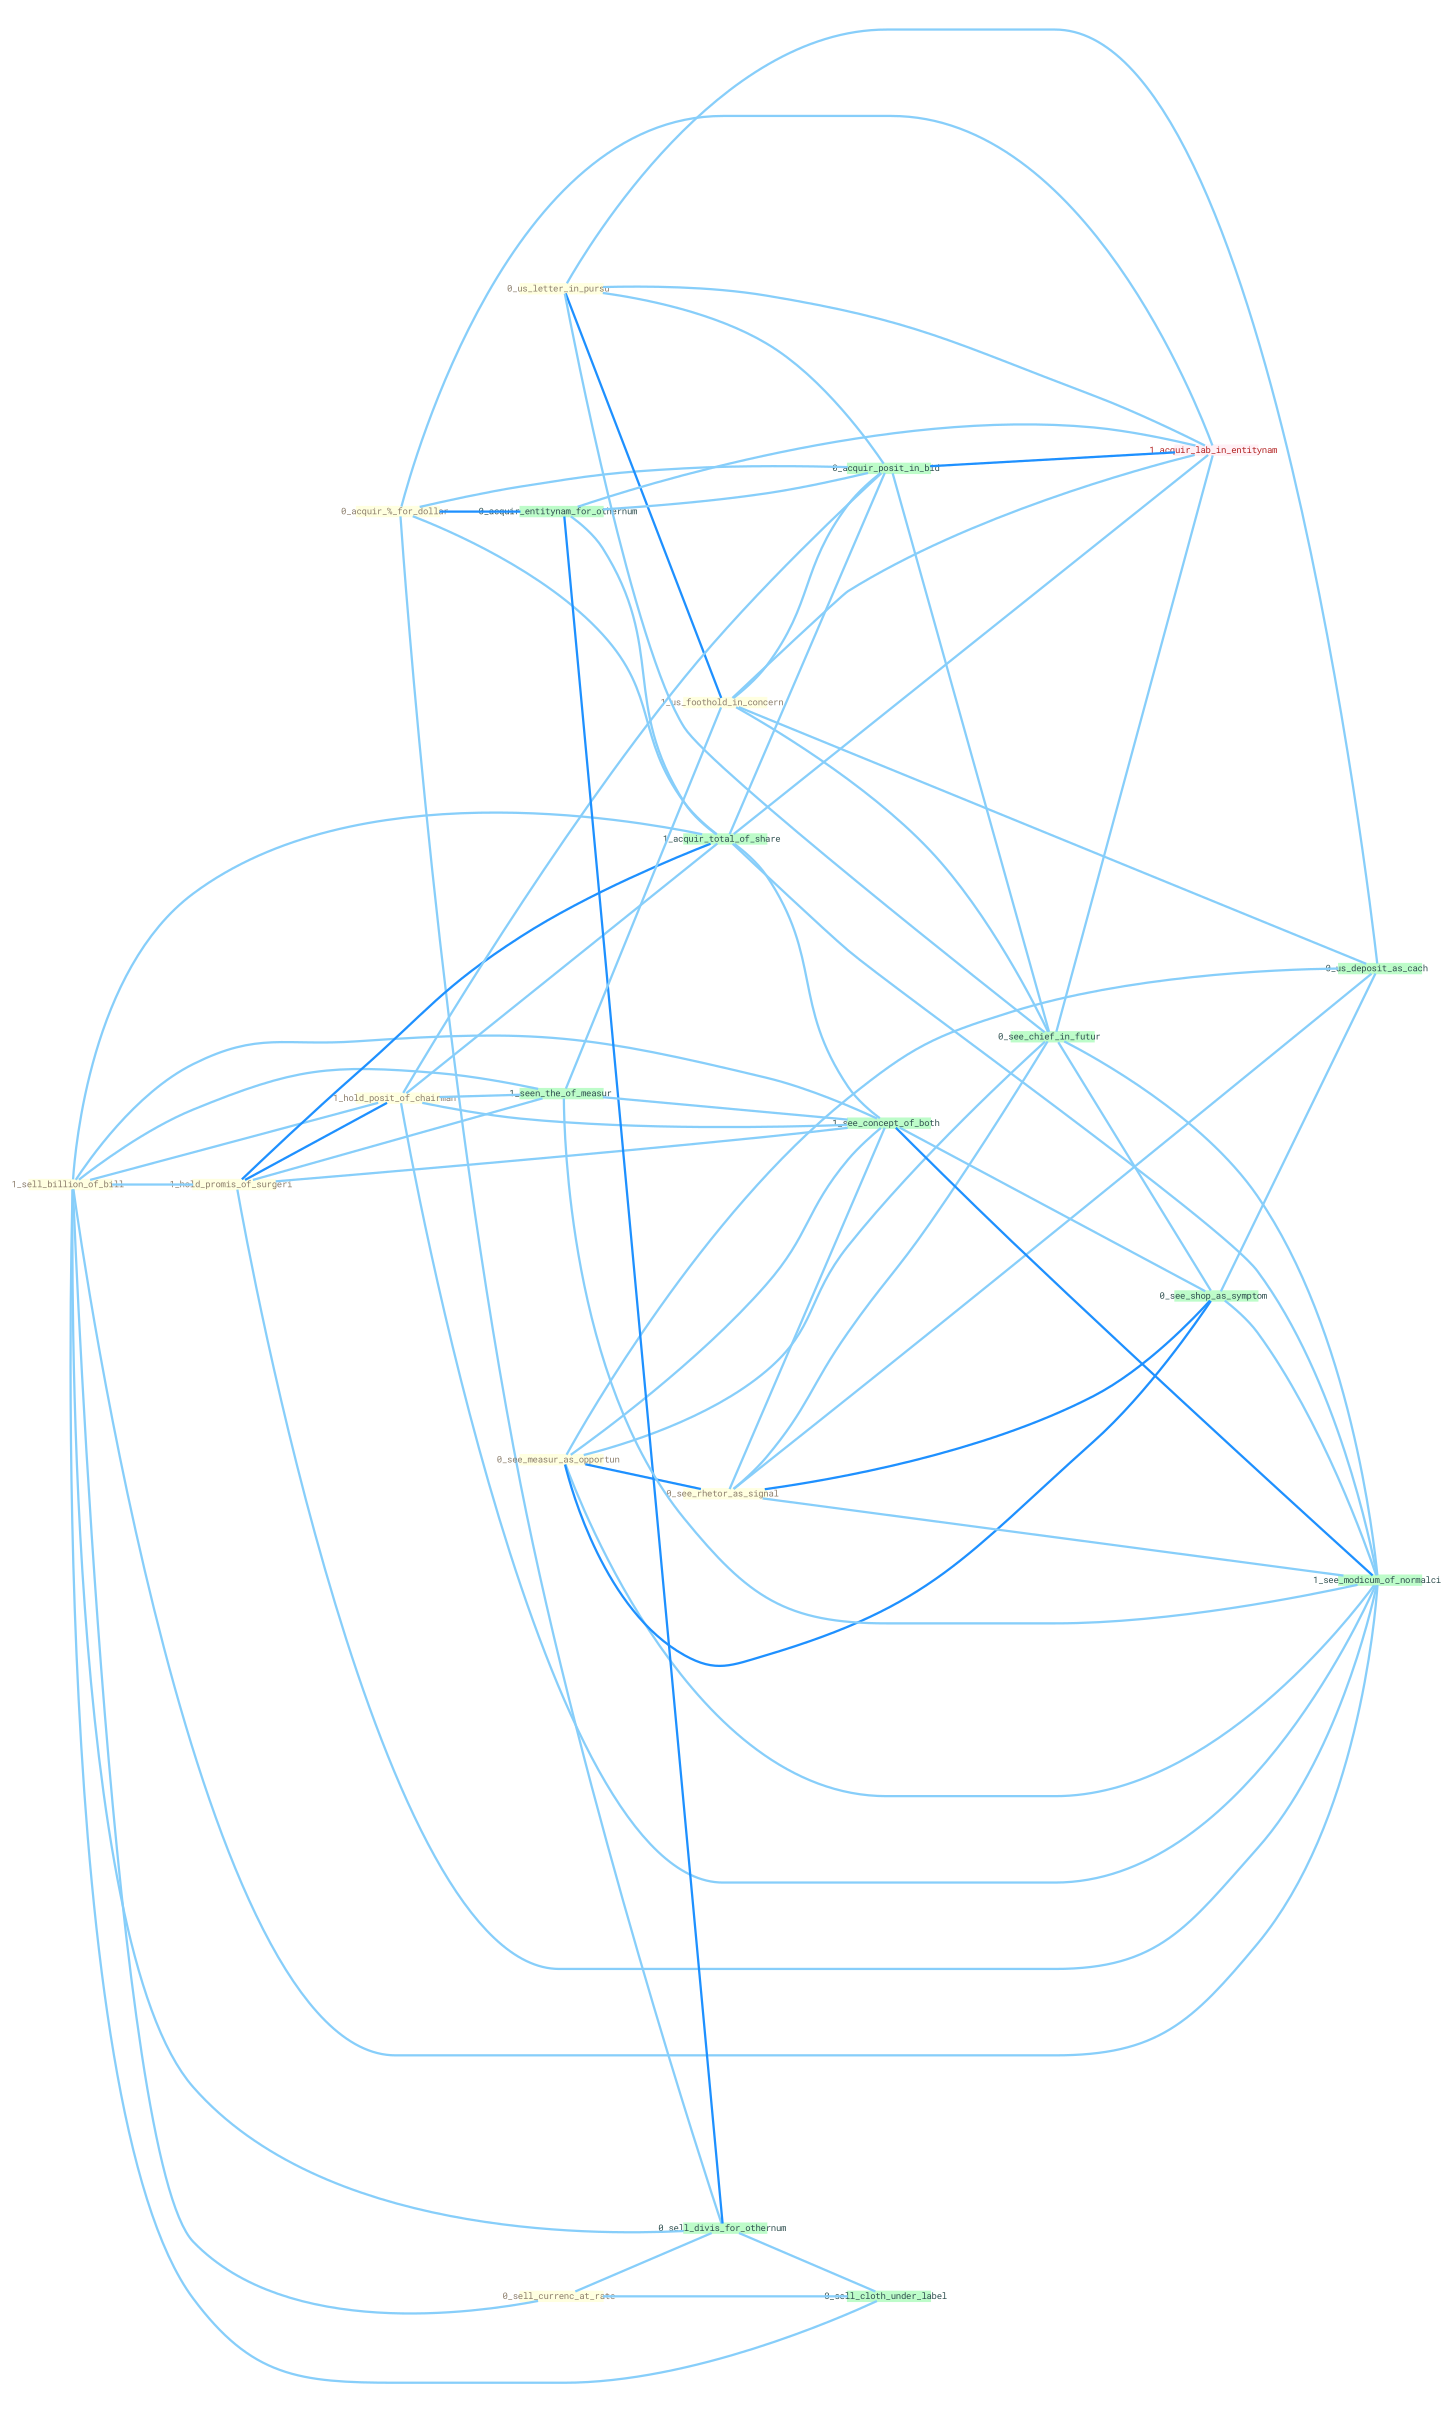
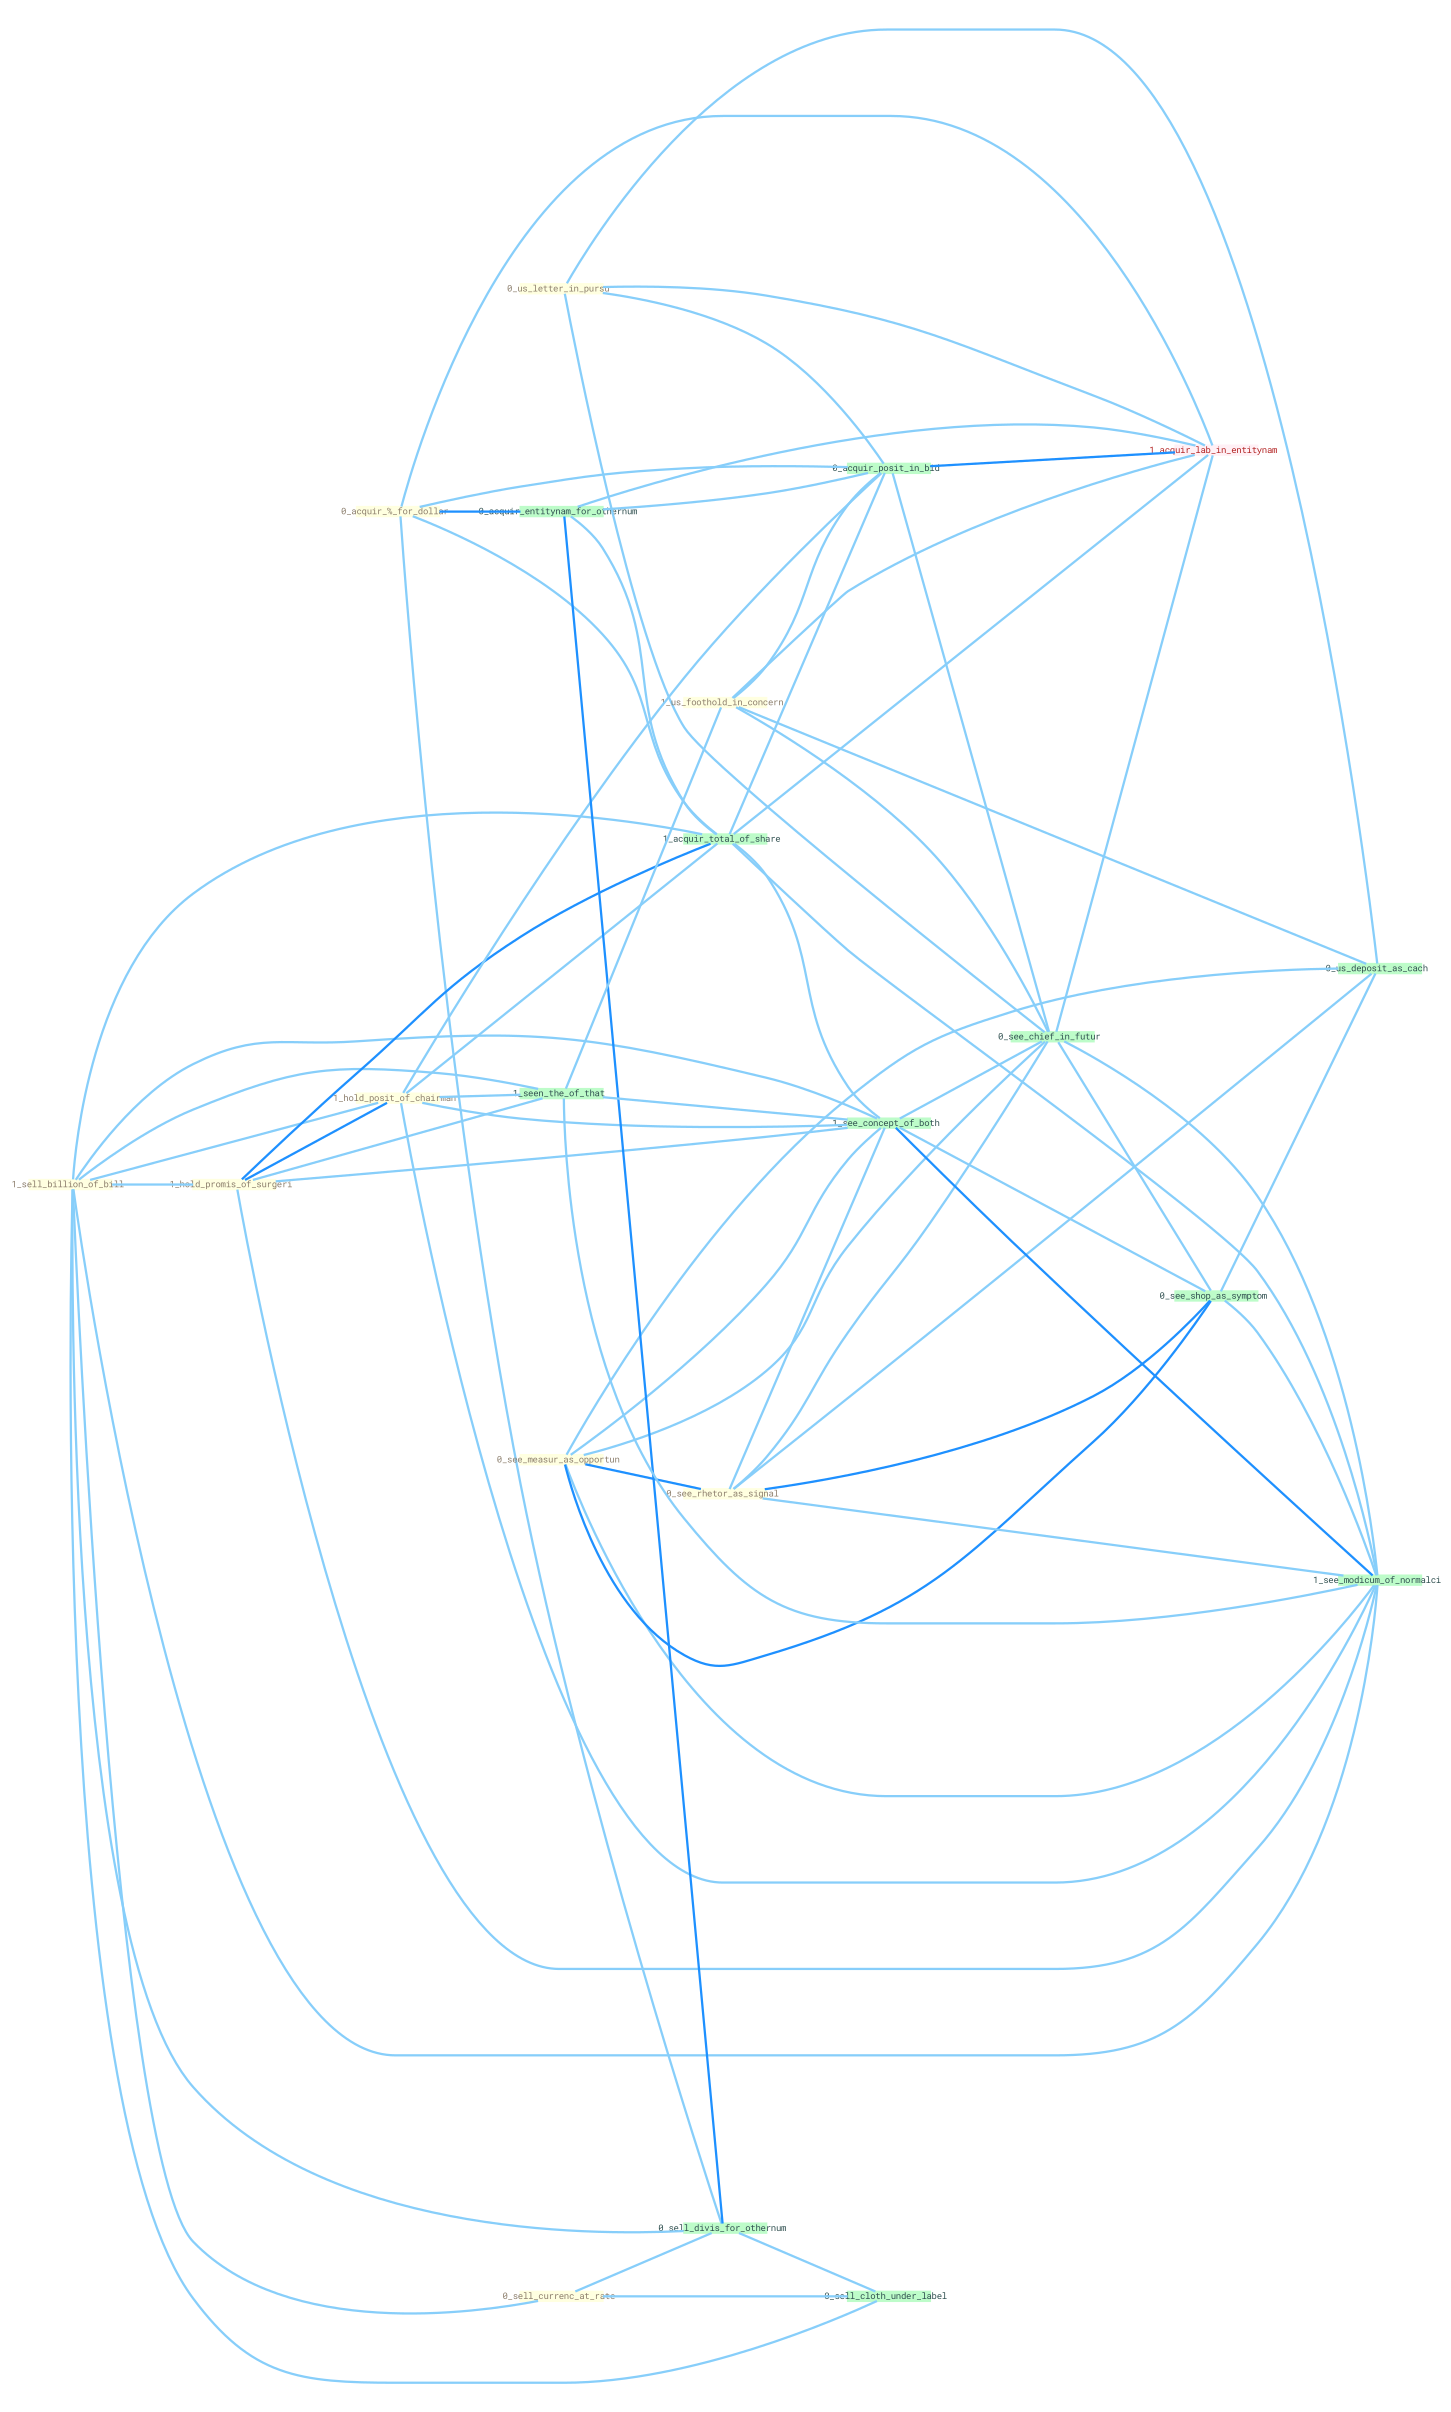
edge "0_us_letter_in_pursu" -- "1_us_foothold_in_concern": removed
edge "0_see_chief_in_futur" -- "1_see_concept_of_both": added
node "1_seen_the_of_measur": label "1_seen_the_of_measur" -> "1_seen_the_of_that"
